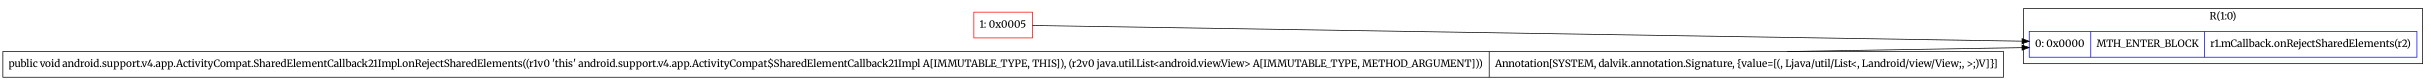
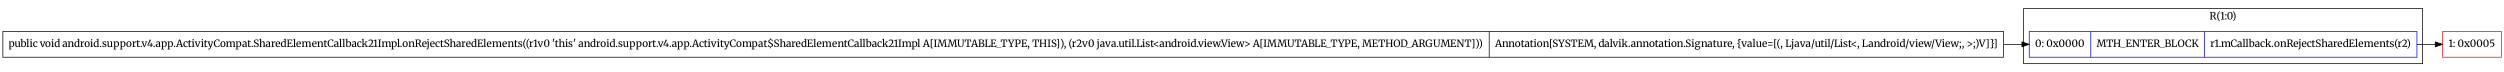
edge "1: 0x0005" -> "0: 0x0000": reversed
